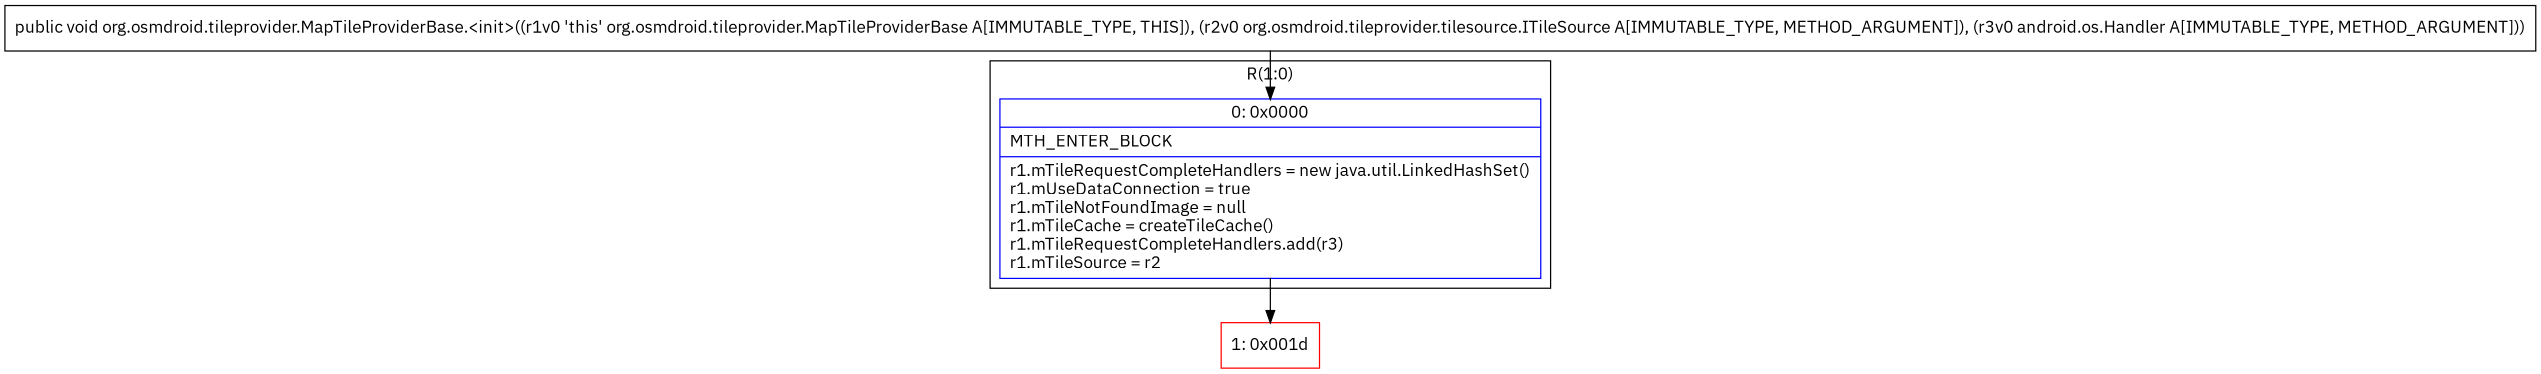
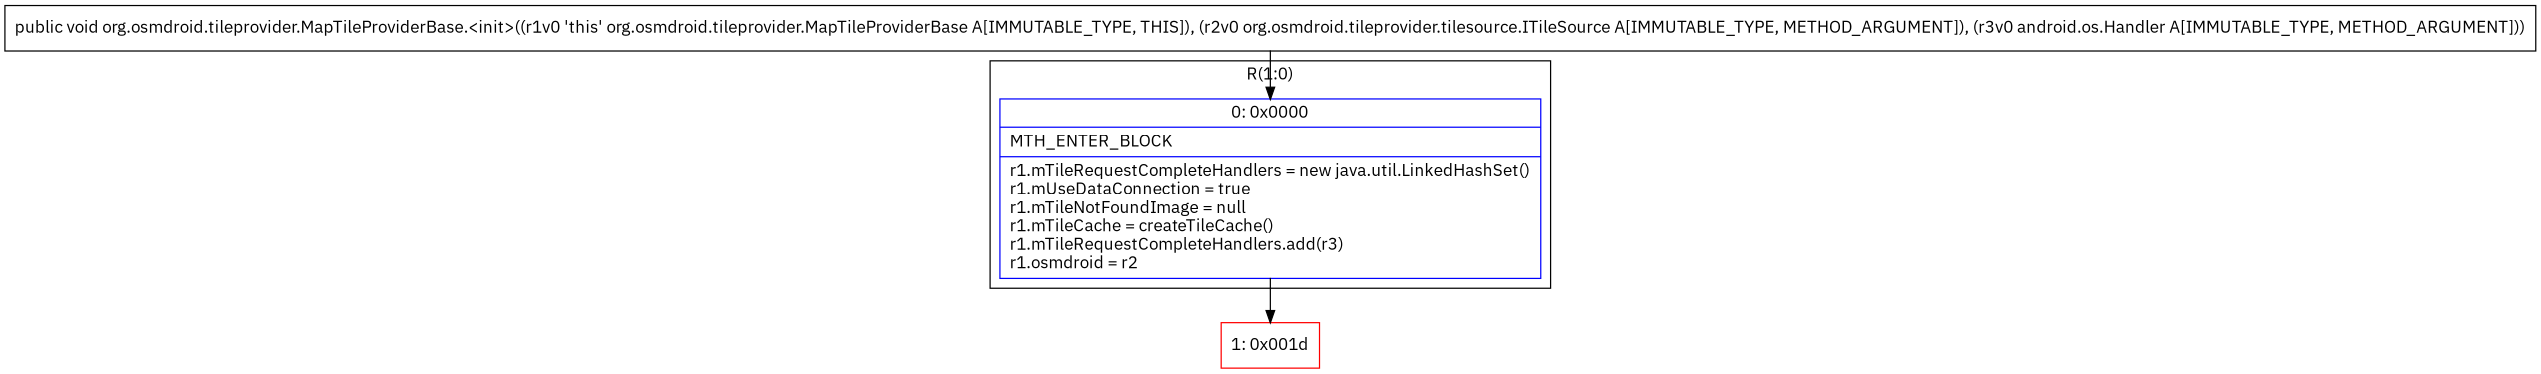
node "0: 0x0000": text "r1.mTileSource = r2" -> "r1.osmdroid = r2"
